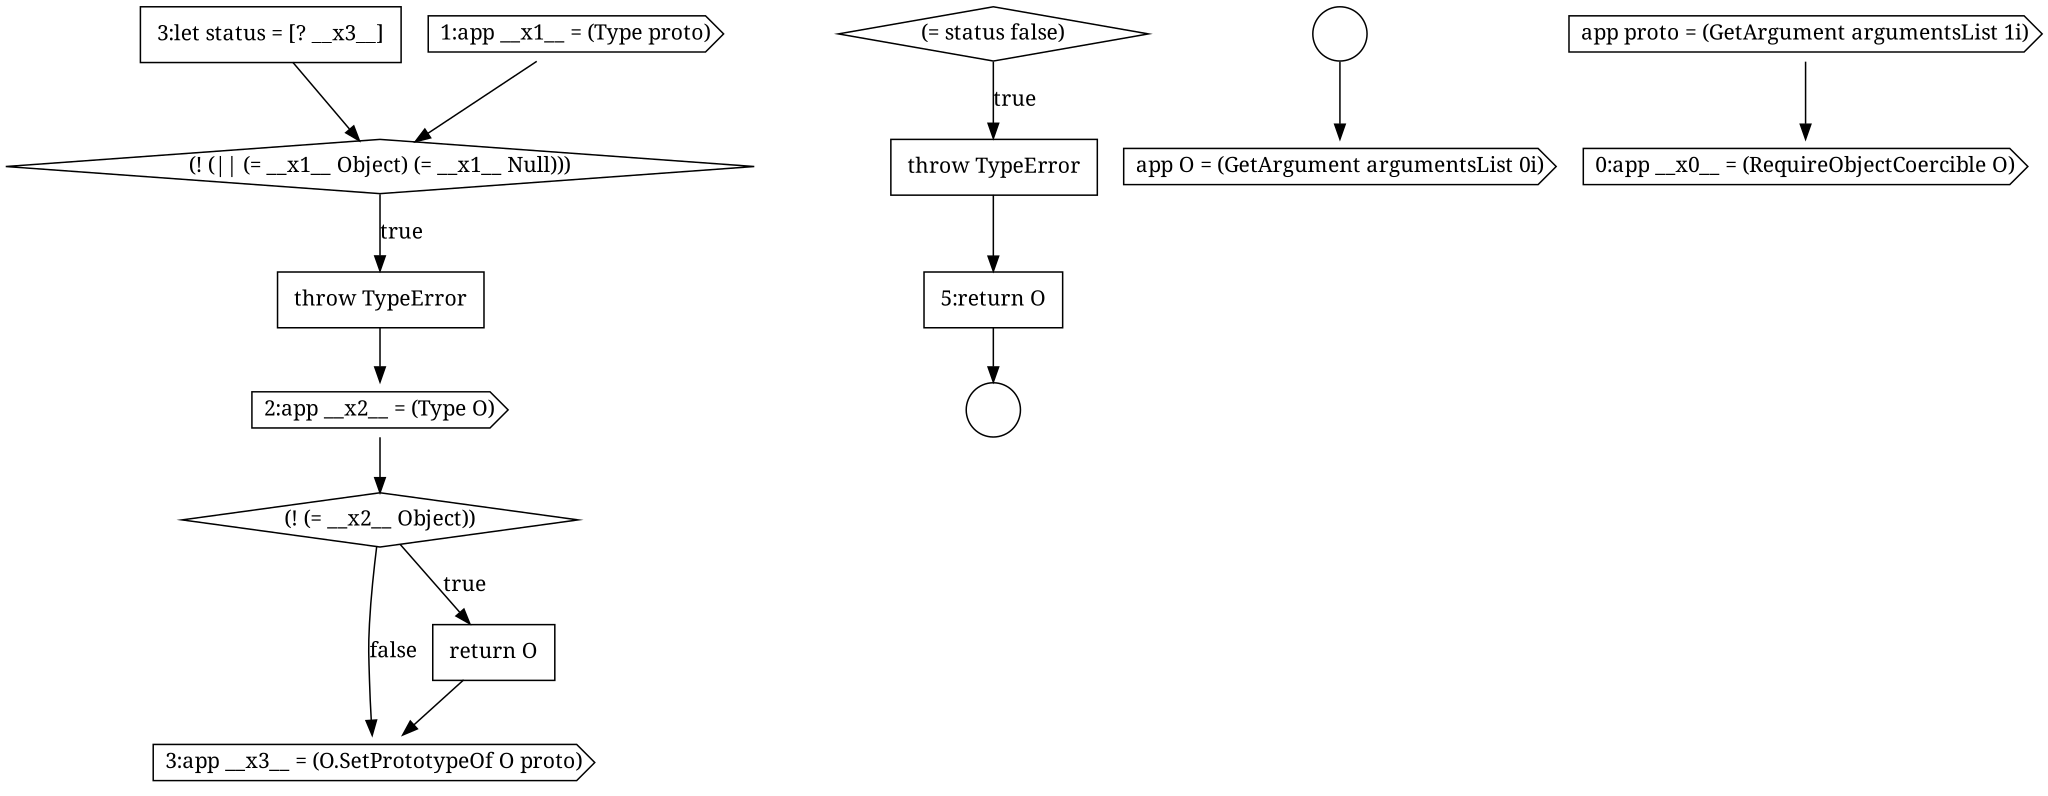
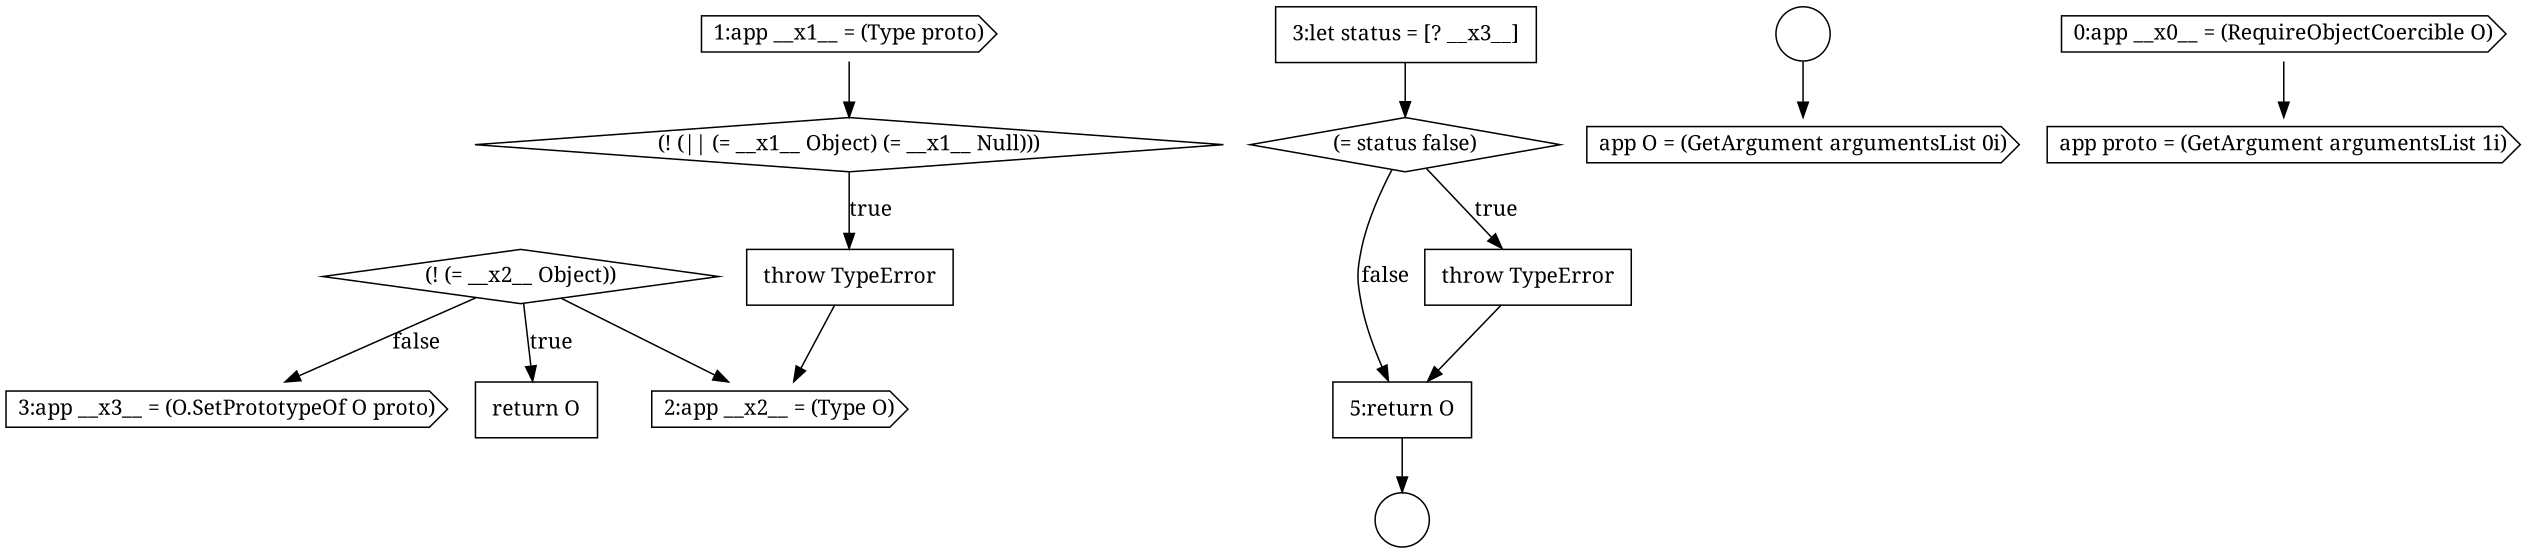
edge "app proto = (GetArgument argumentsList 1i)" -> "0:app __x0__ = (RequireObjectCoercible O)": reversed
edge "3:let status = [? __x3__]" -> "(! (|| (= __x1__ Object) (= __x1__ Null)))": now "3:let status = [? __x3__]" -> "(= status false)"
edge "(= status false)" -> "5:return O": added, label "false"
edge "2:app __x2__ = (Type O)" -> "(! (= __x2__ Object))": reversed
edge "return O" -> "3:app __x3__ = (O.SetPrototypeOf O proto)": removed
